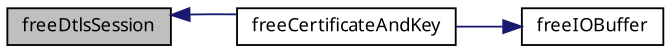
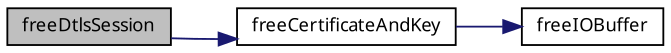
edge "freeCertificateAndKey" -> "freeDtlsSession": reversed
